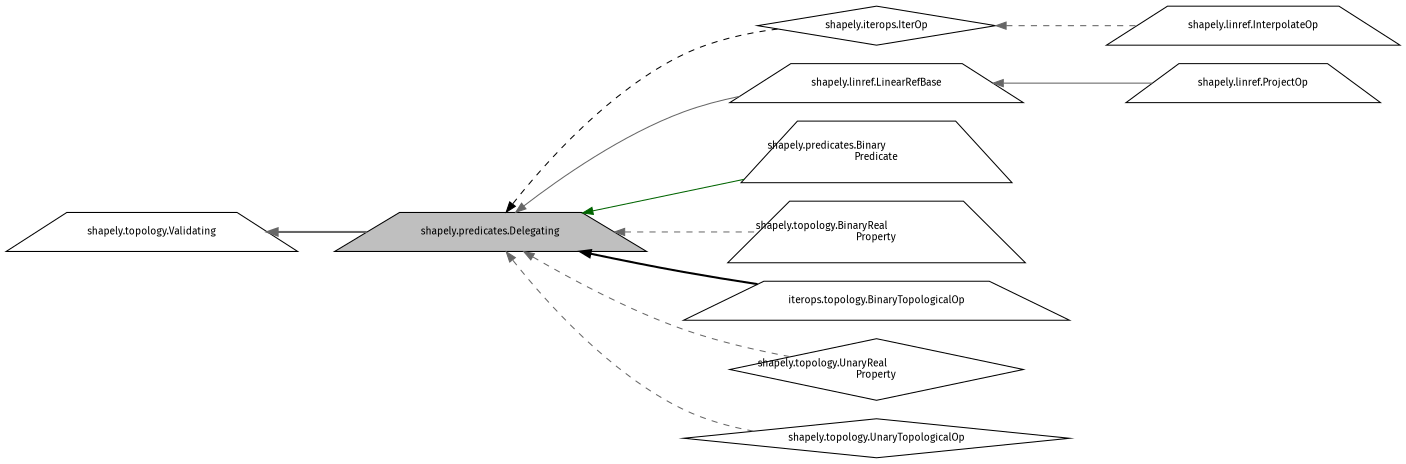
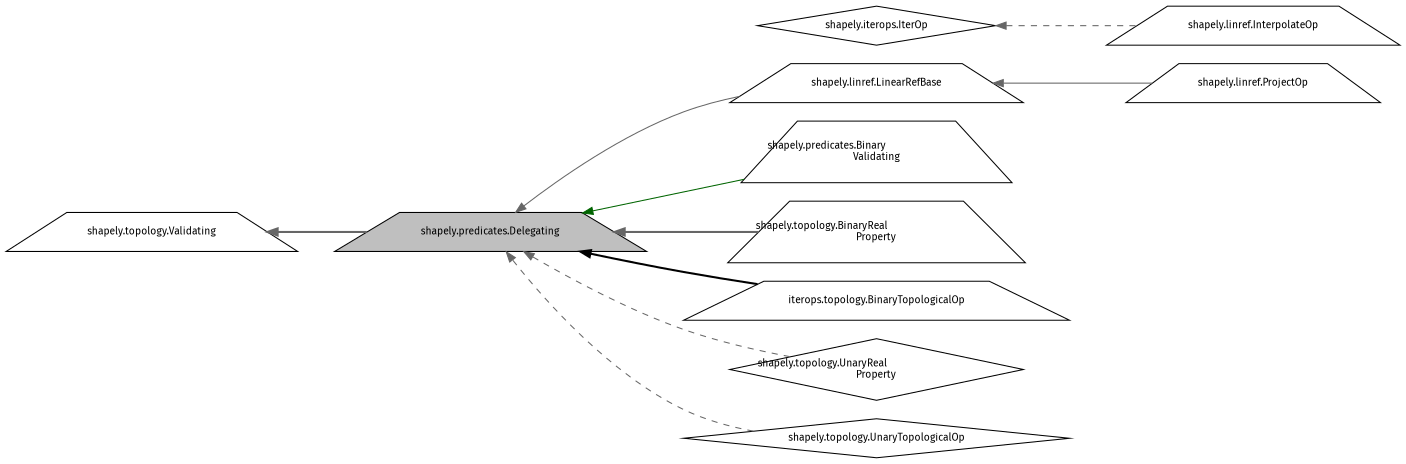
edge "shapely.iterops.IterOp" -> "shapely.predicates.Delegating": removed
node "shapely.predicates.Binary Predicate": label "shapely.predicates.Binary Predicate" -> "shapely.predicates.Binary Validating"
edge "shapely.topology.BinaryReal Property" -> "shapely.predicates.Delegating": style dashed -> bold
